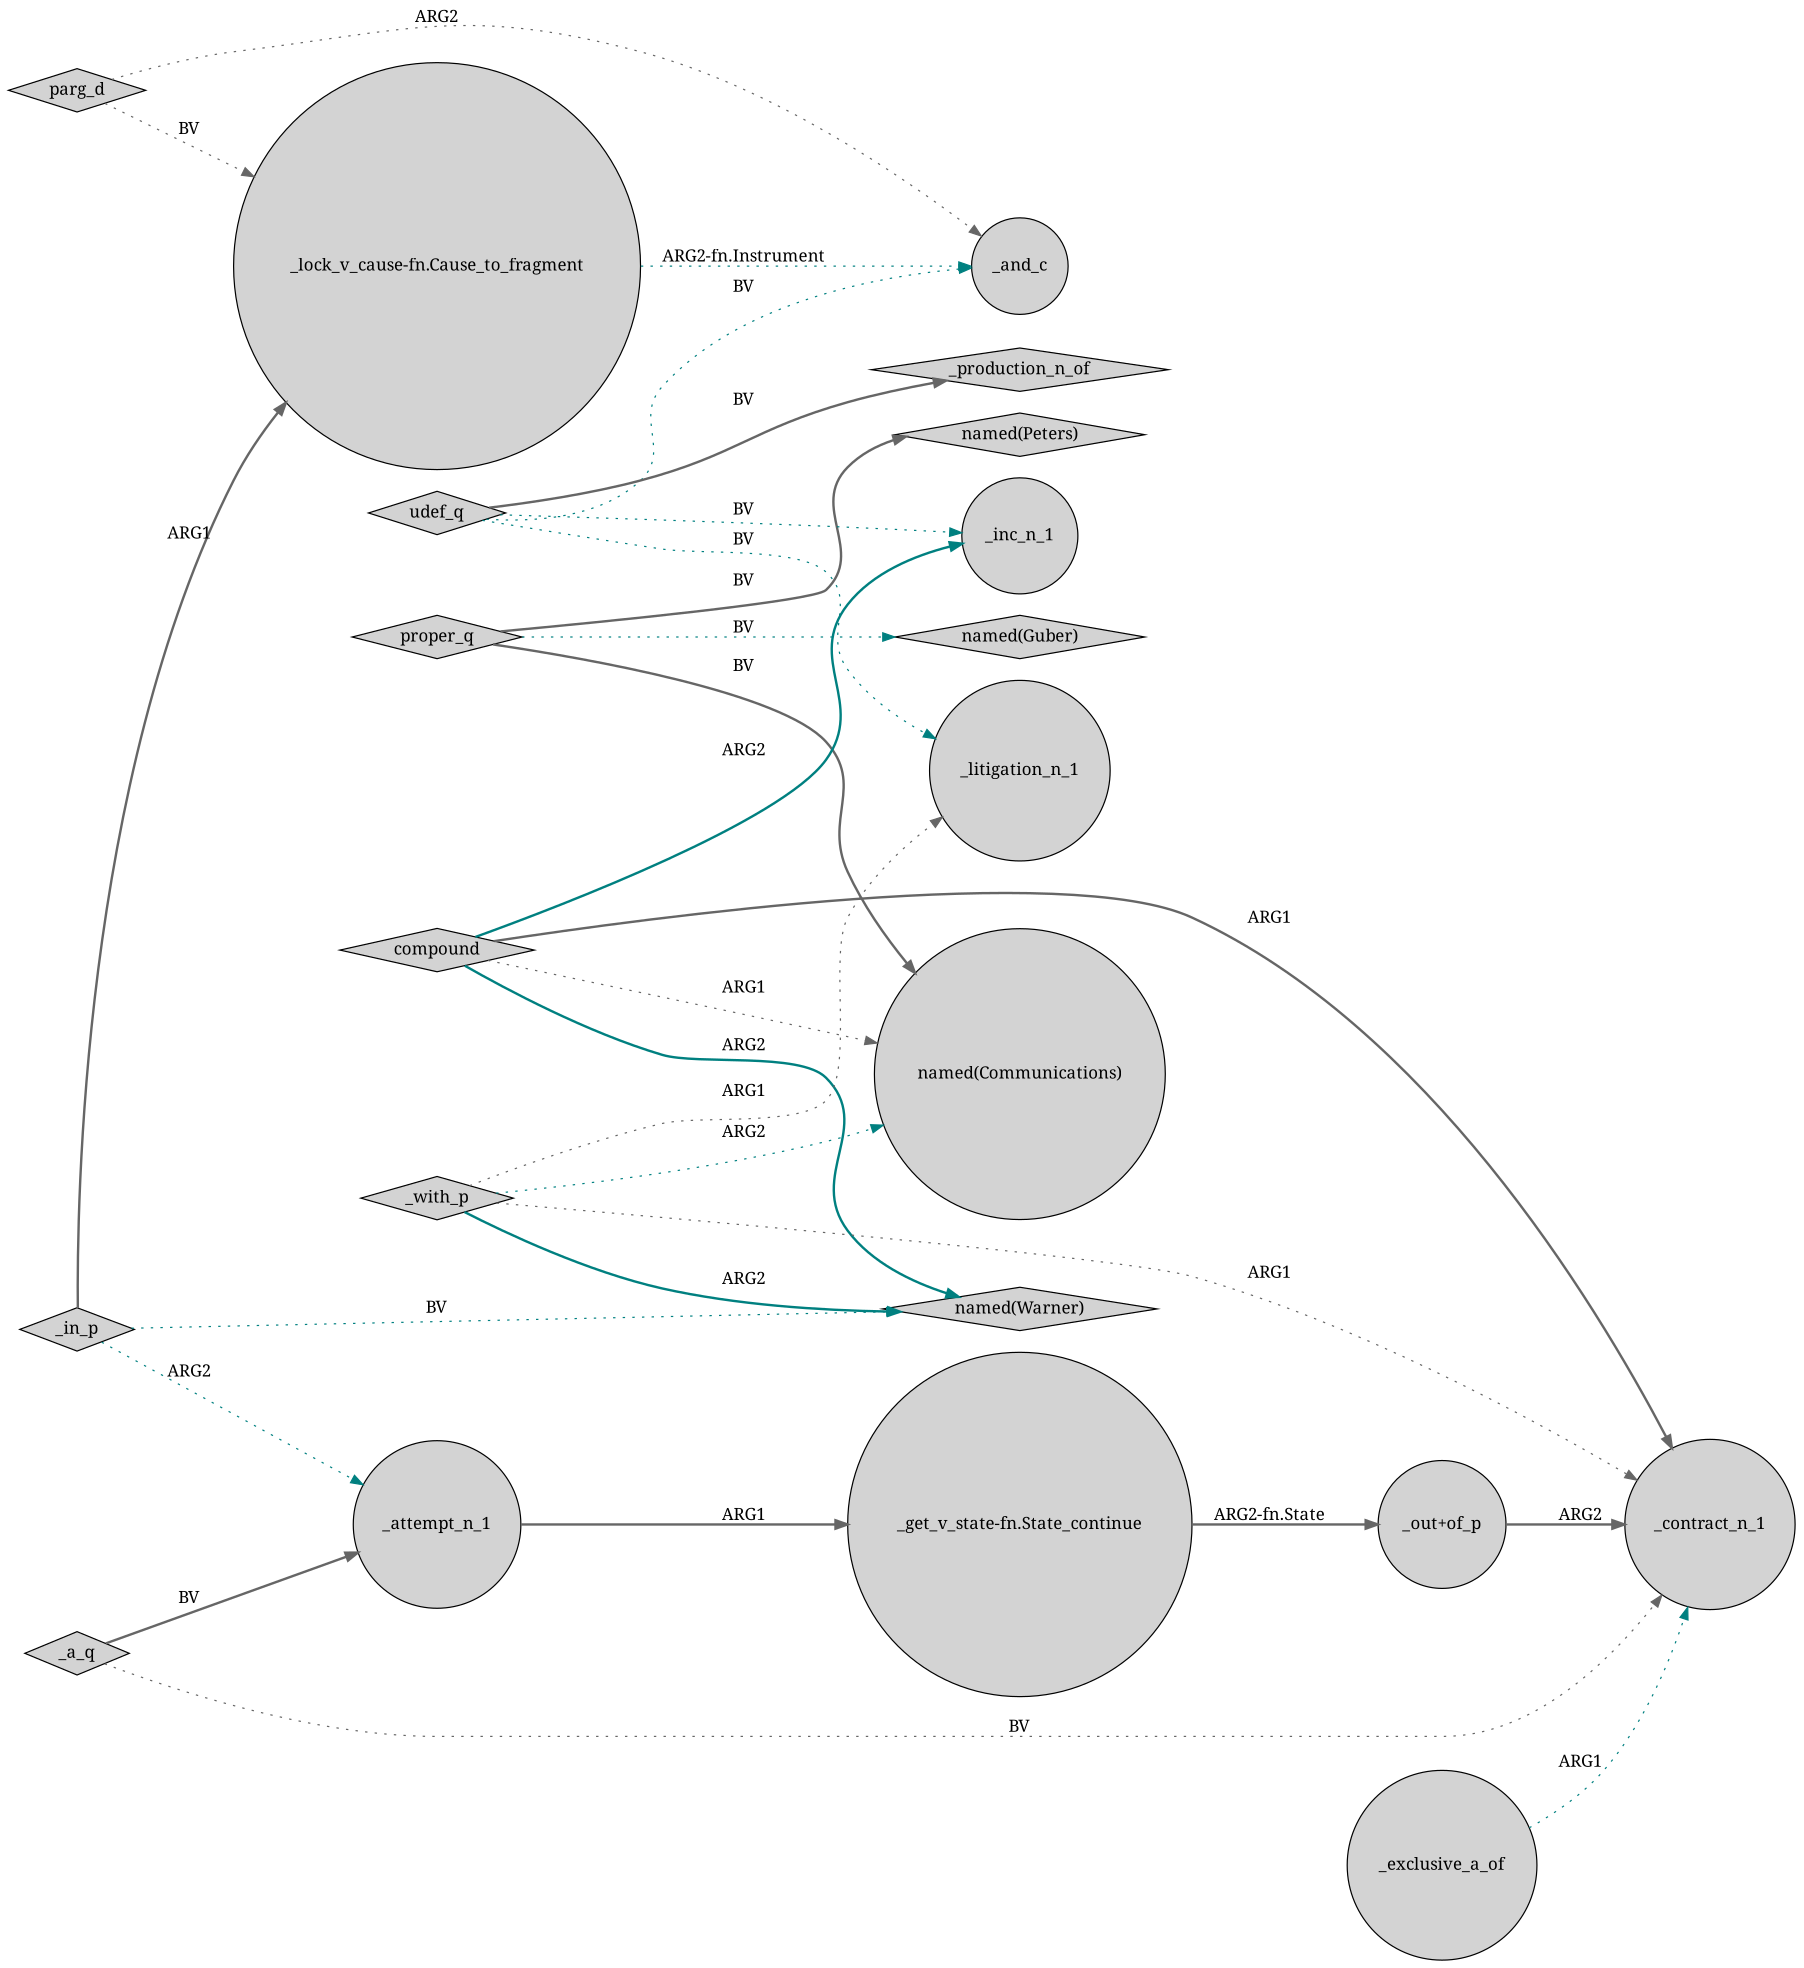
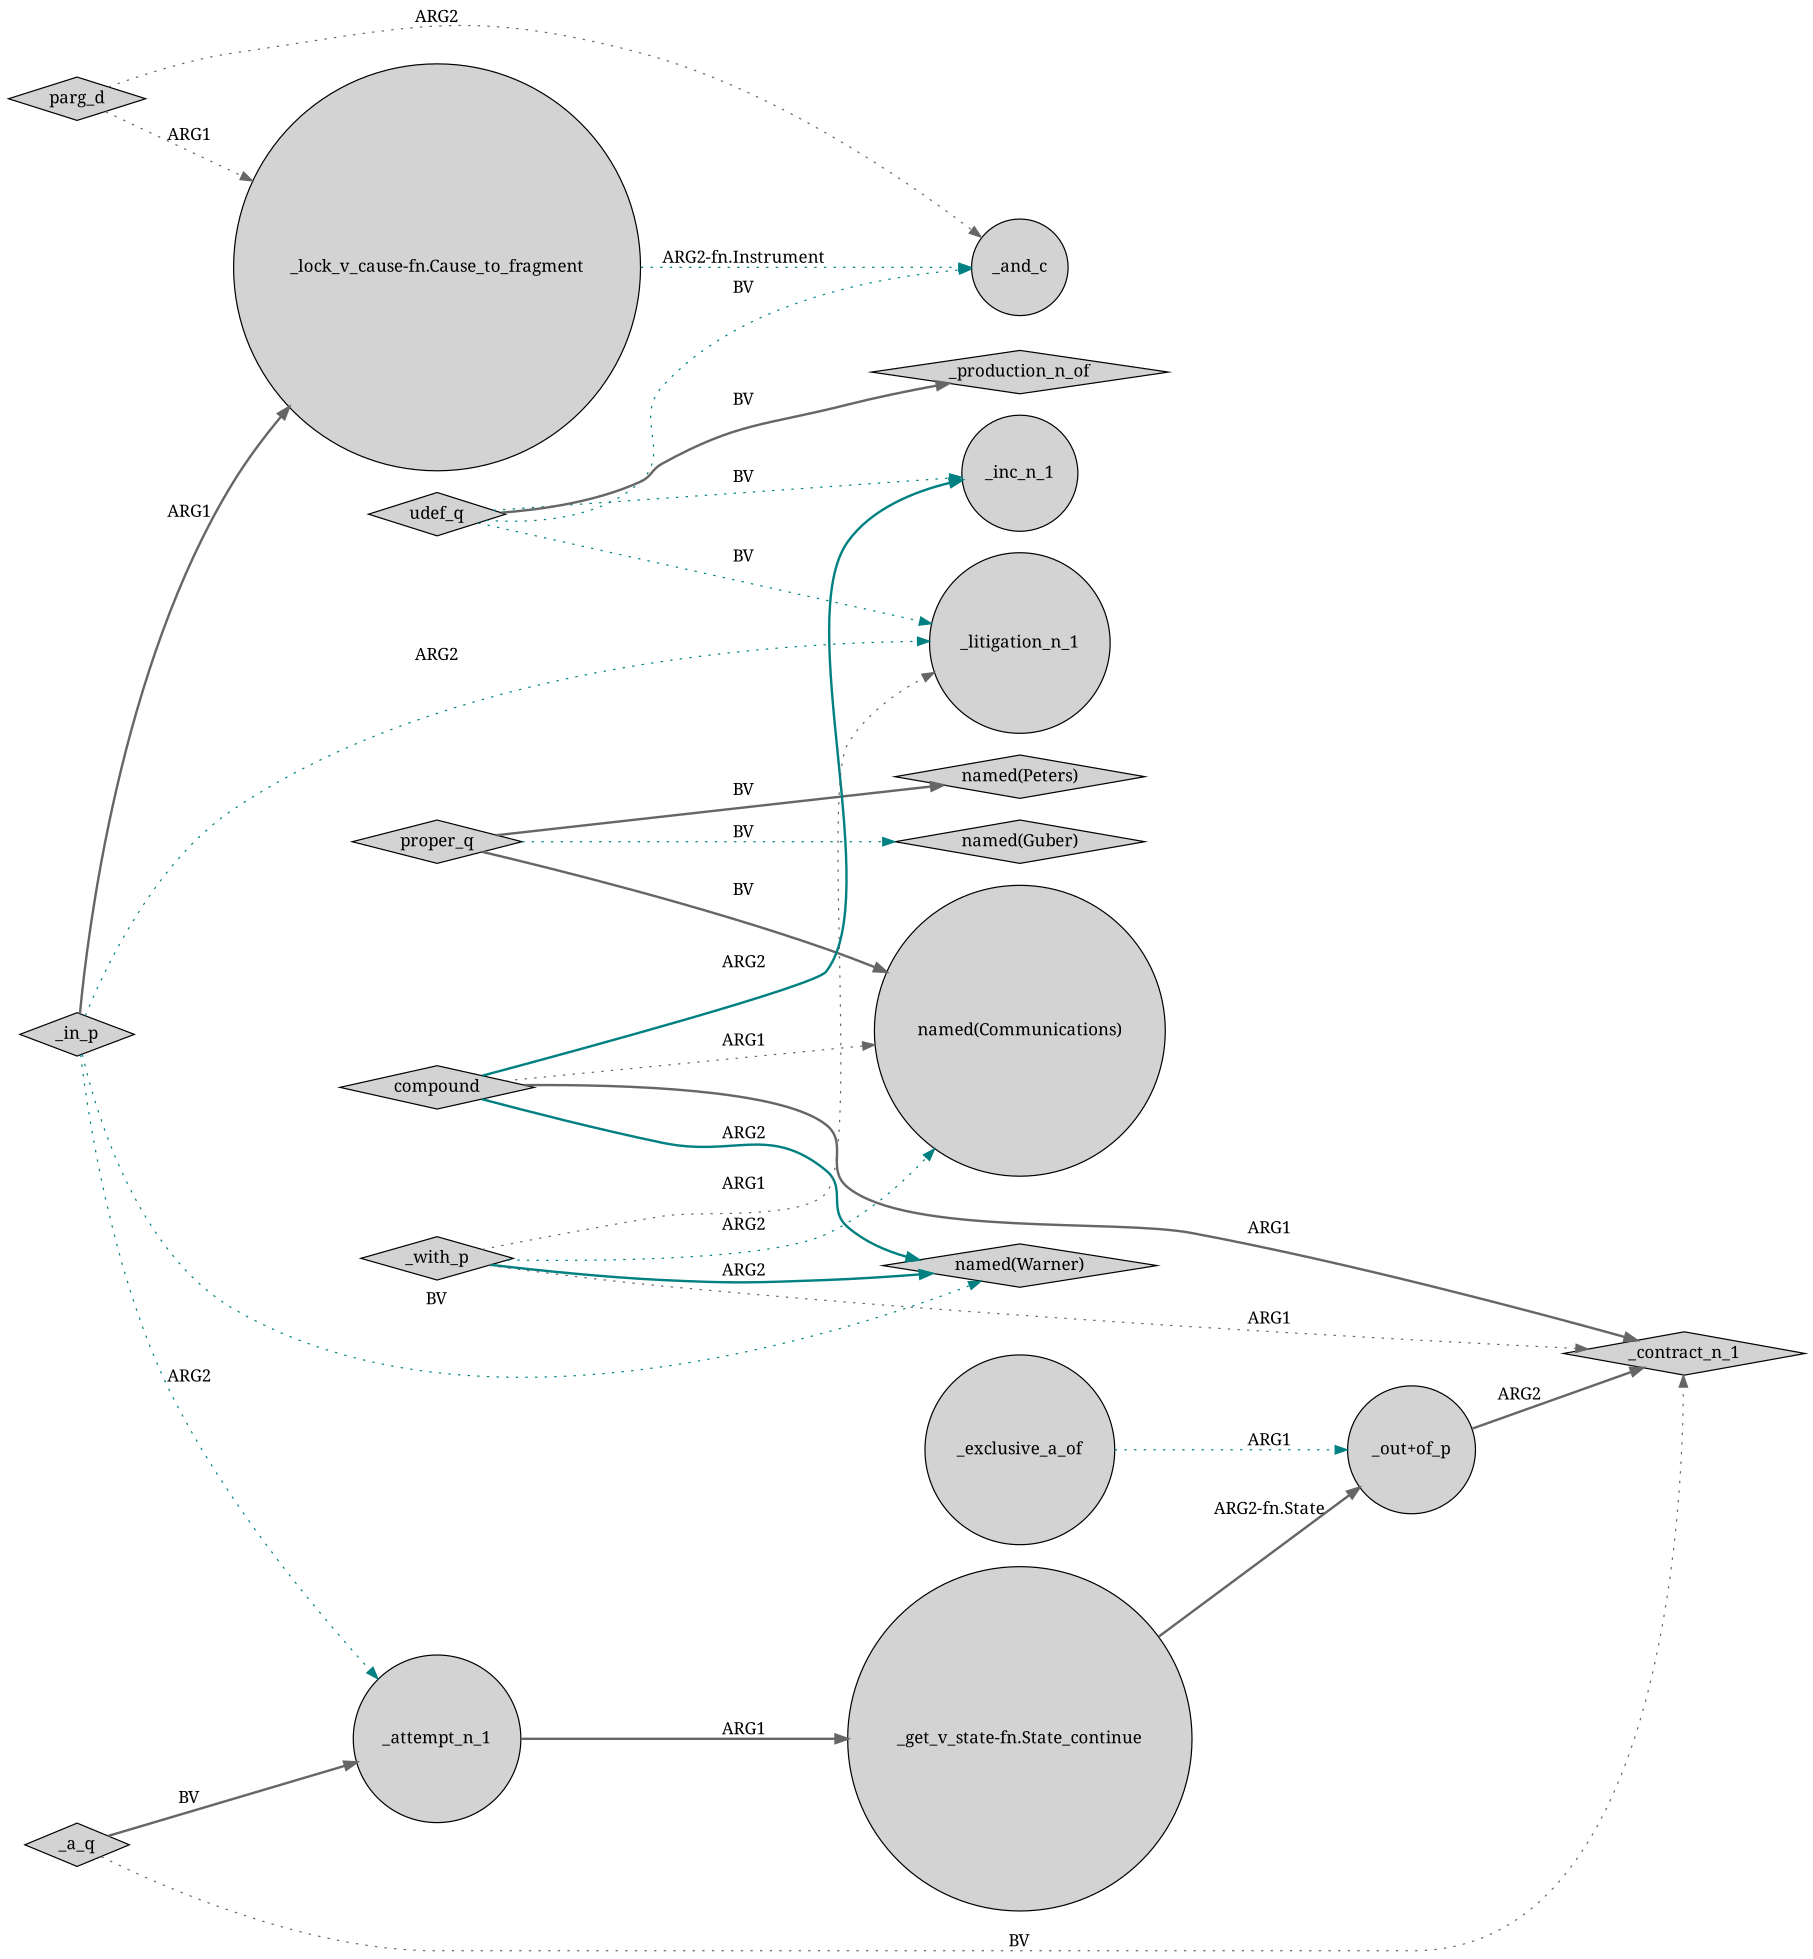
edge "parg_d" -> "_lock_v_cause-fn.Cause_to_fragment": label "BV" -> "ARG1"
edge "_in_p" -> "_litigation_n_1": added, label "ARG2"
node "_contract_n_1": shape circle -> diamond
edge "_exclusive_a_of" -> "_contract_n_1": now "_exclusive_a_of" -> "_out+of_p"
